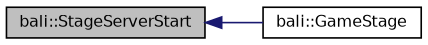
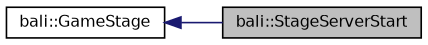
edge "bali::GameStage" -> "bali::StageServerStart": reversed
